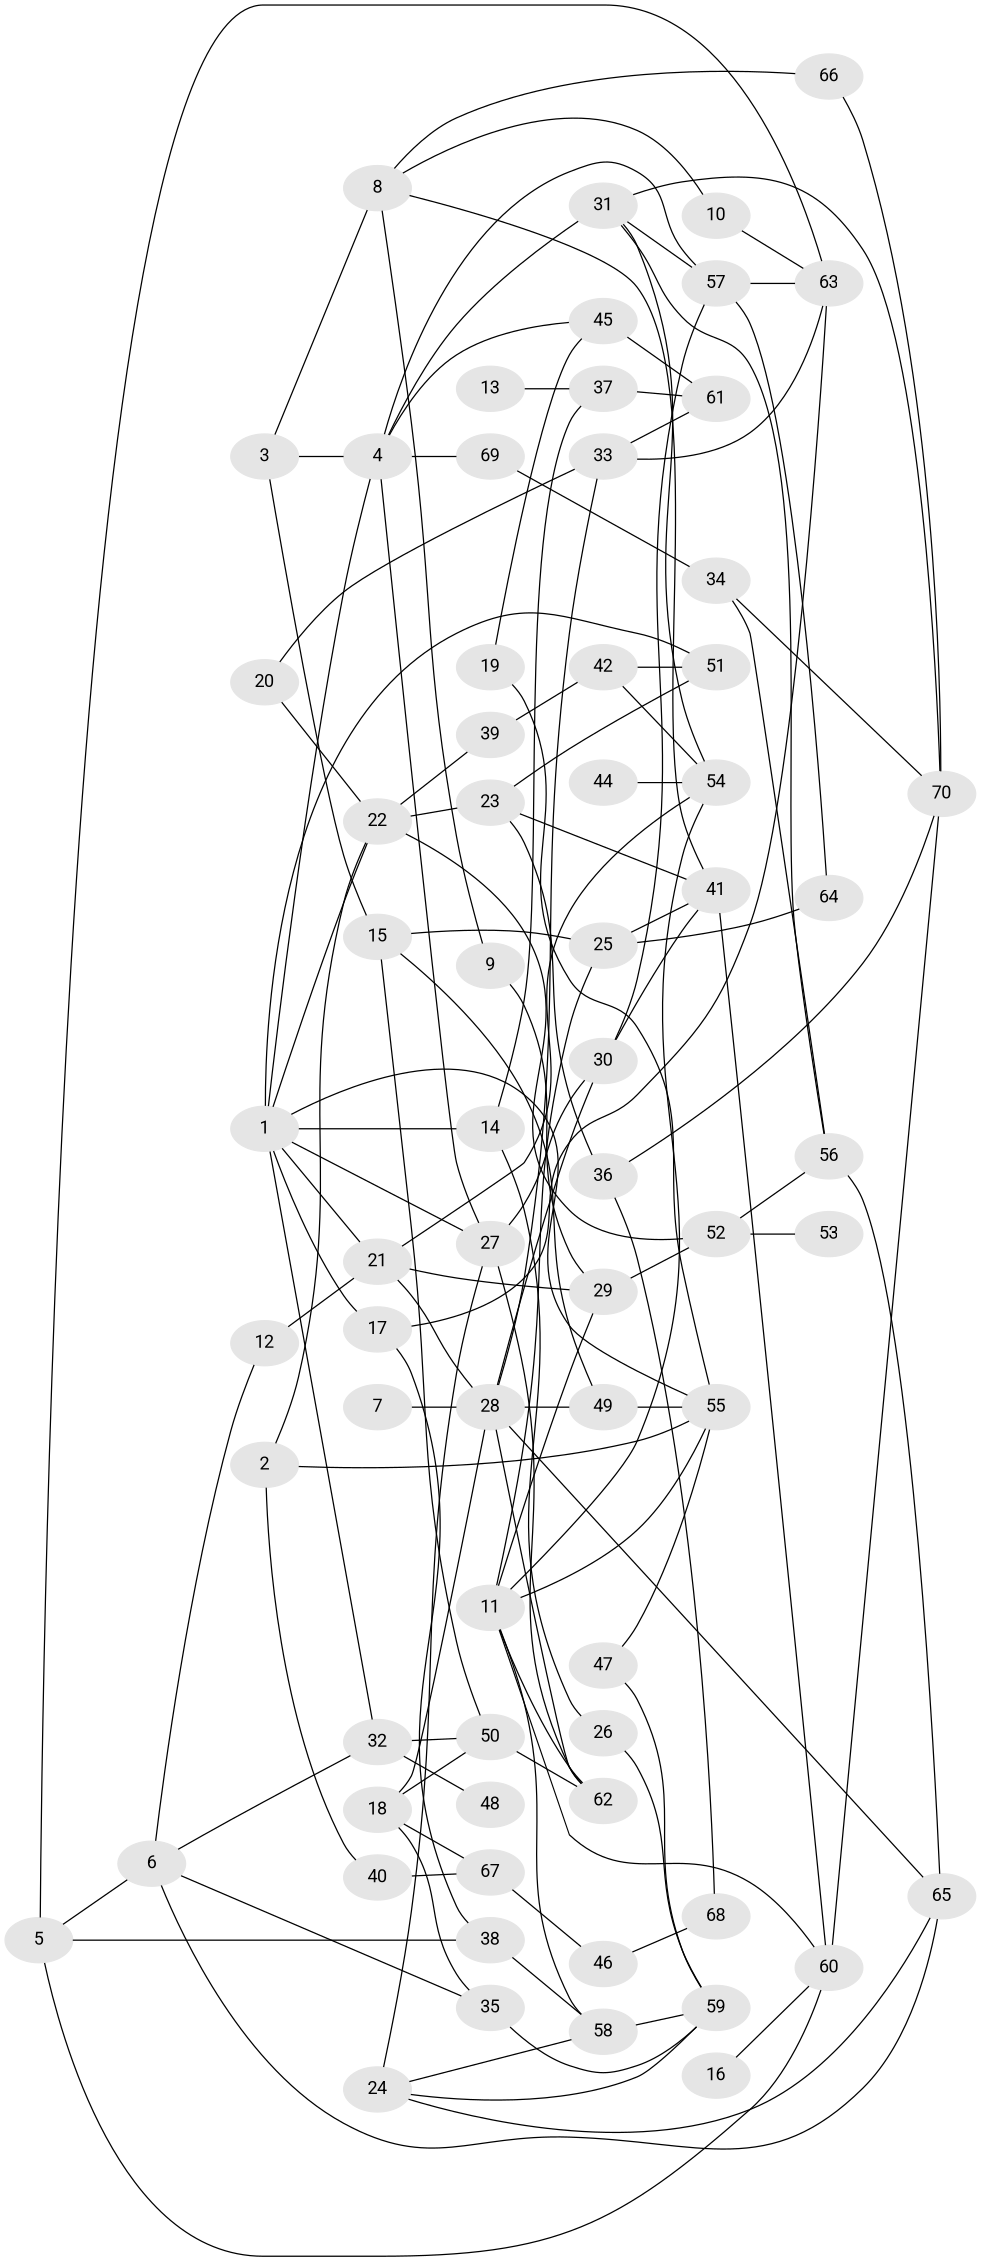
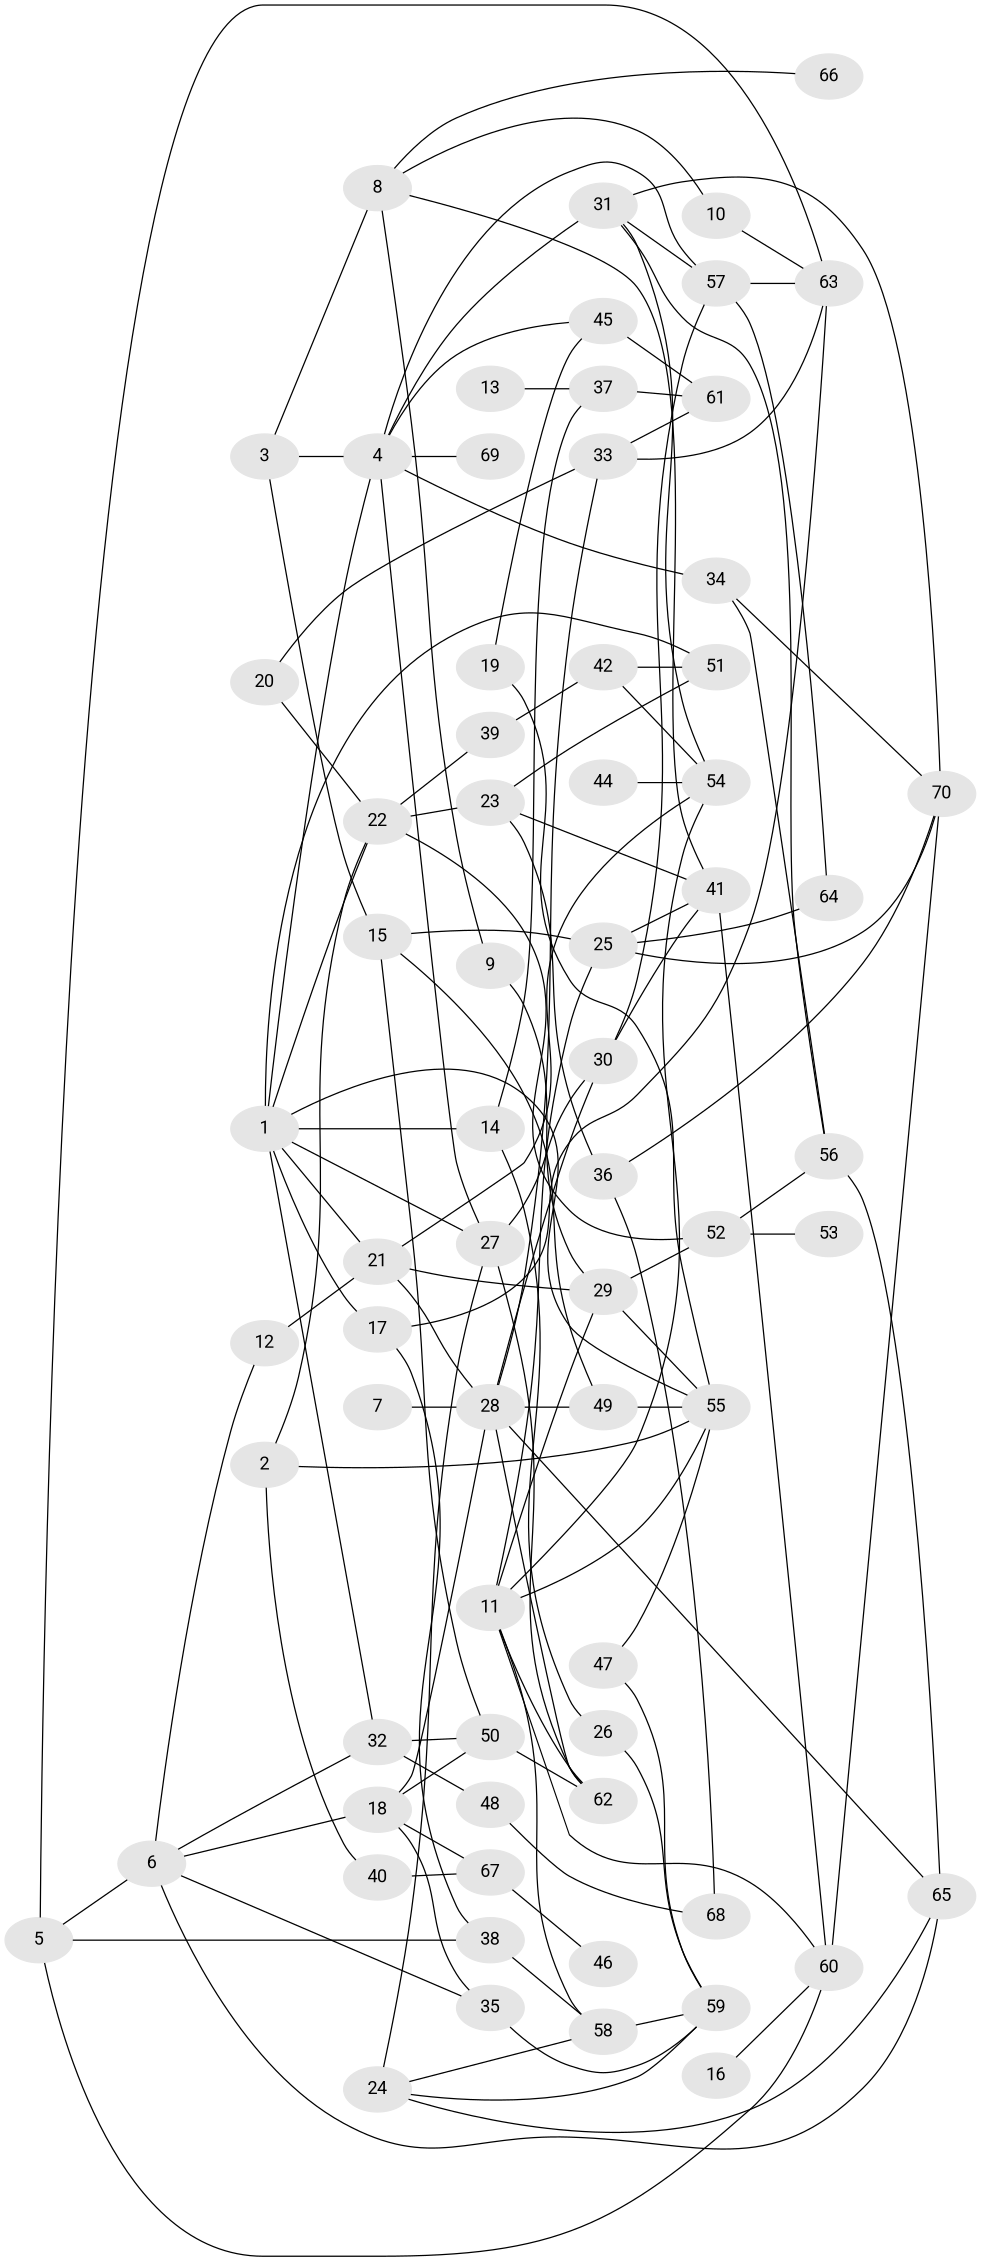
edge "66" -- "70": now "25" -- "70"
edge "69" -- "34": now "4" -- "34"
edge "29" -- "55": added
edge "18" -- "6": added
edge "68" -- "46": now "68" -- "48"
